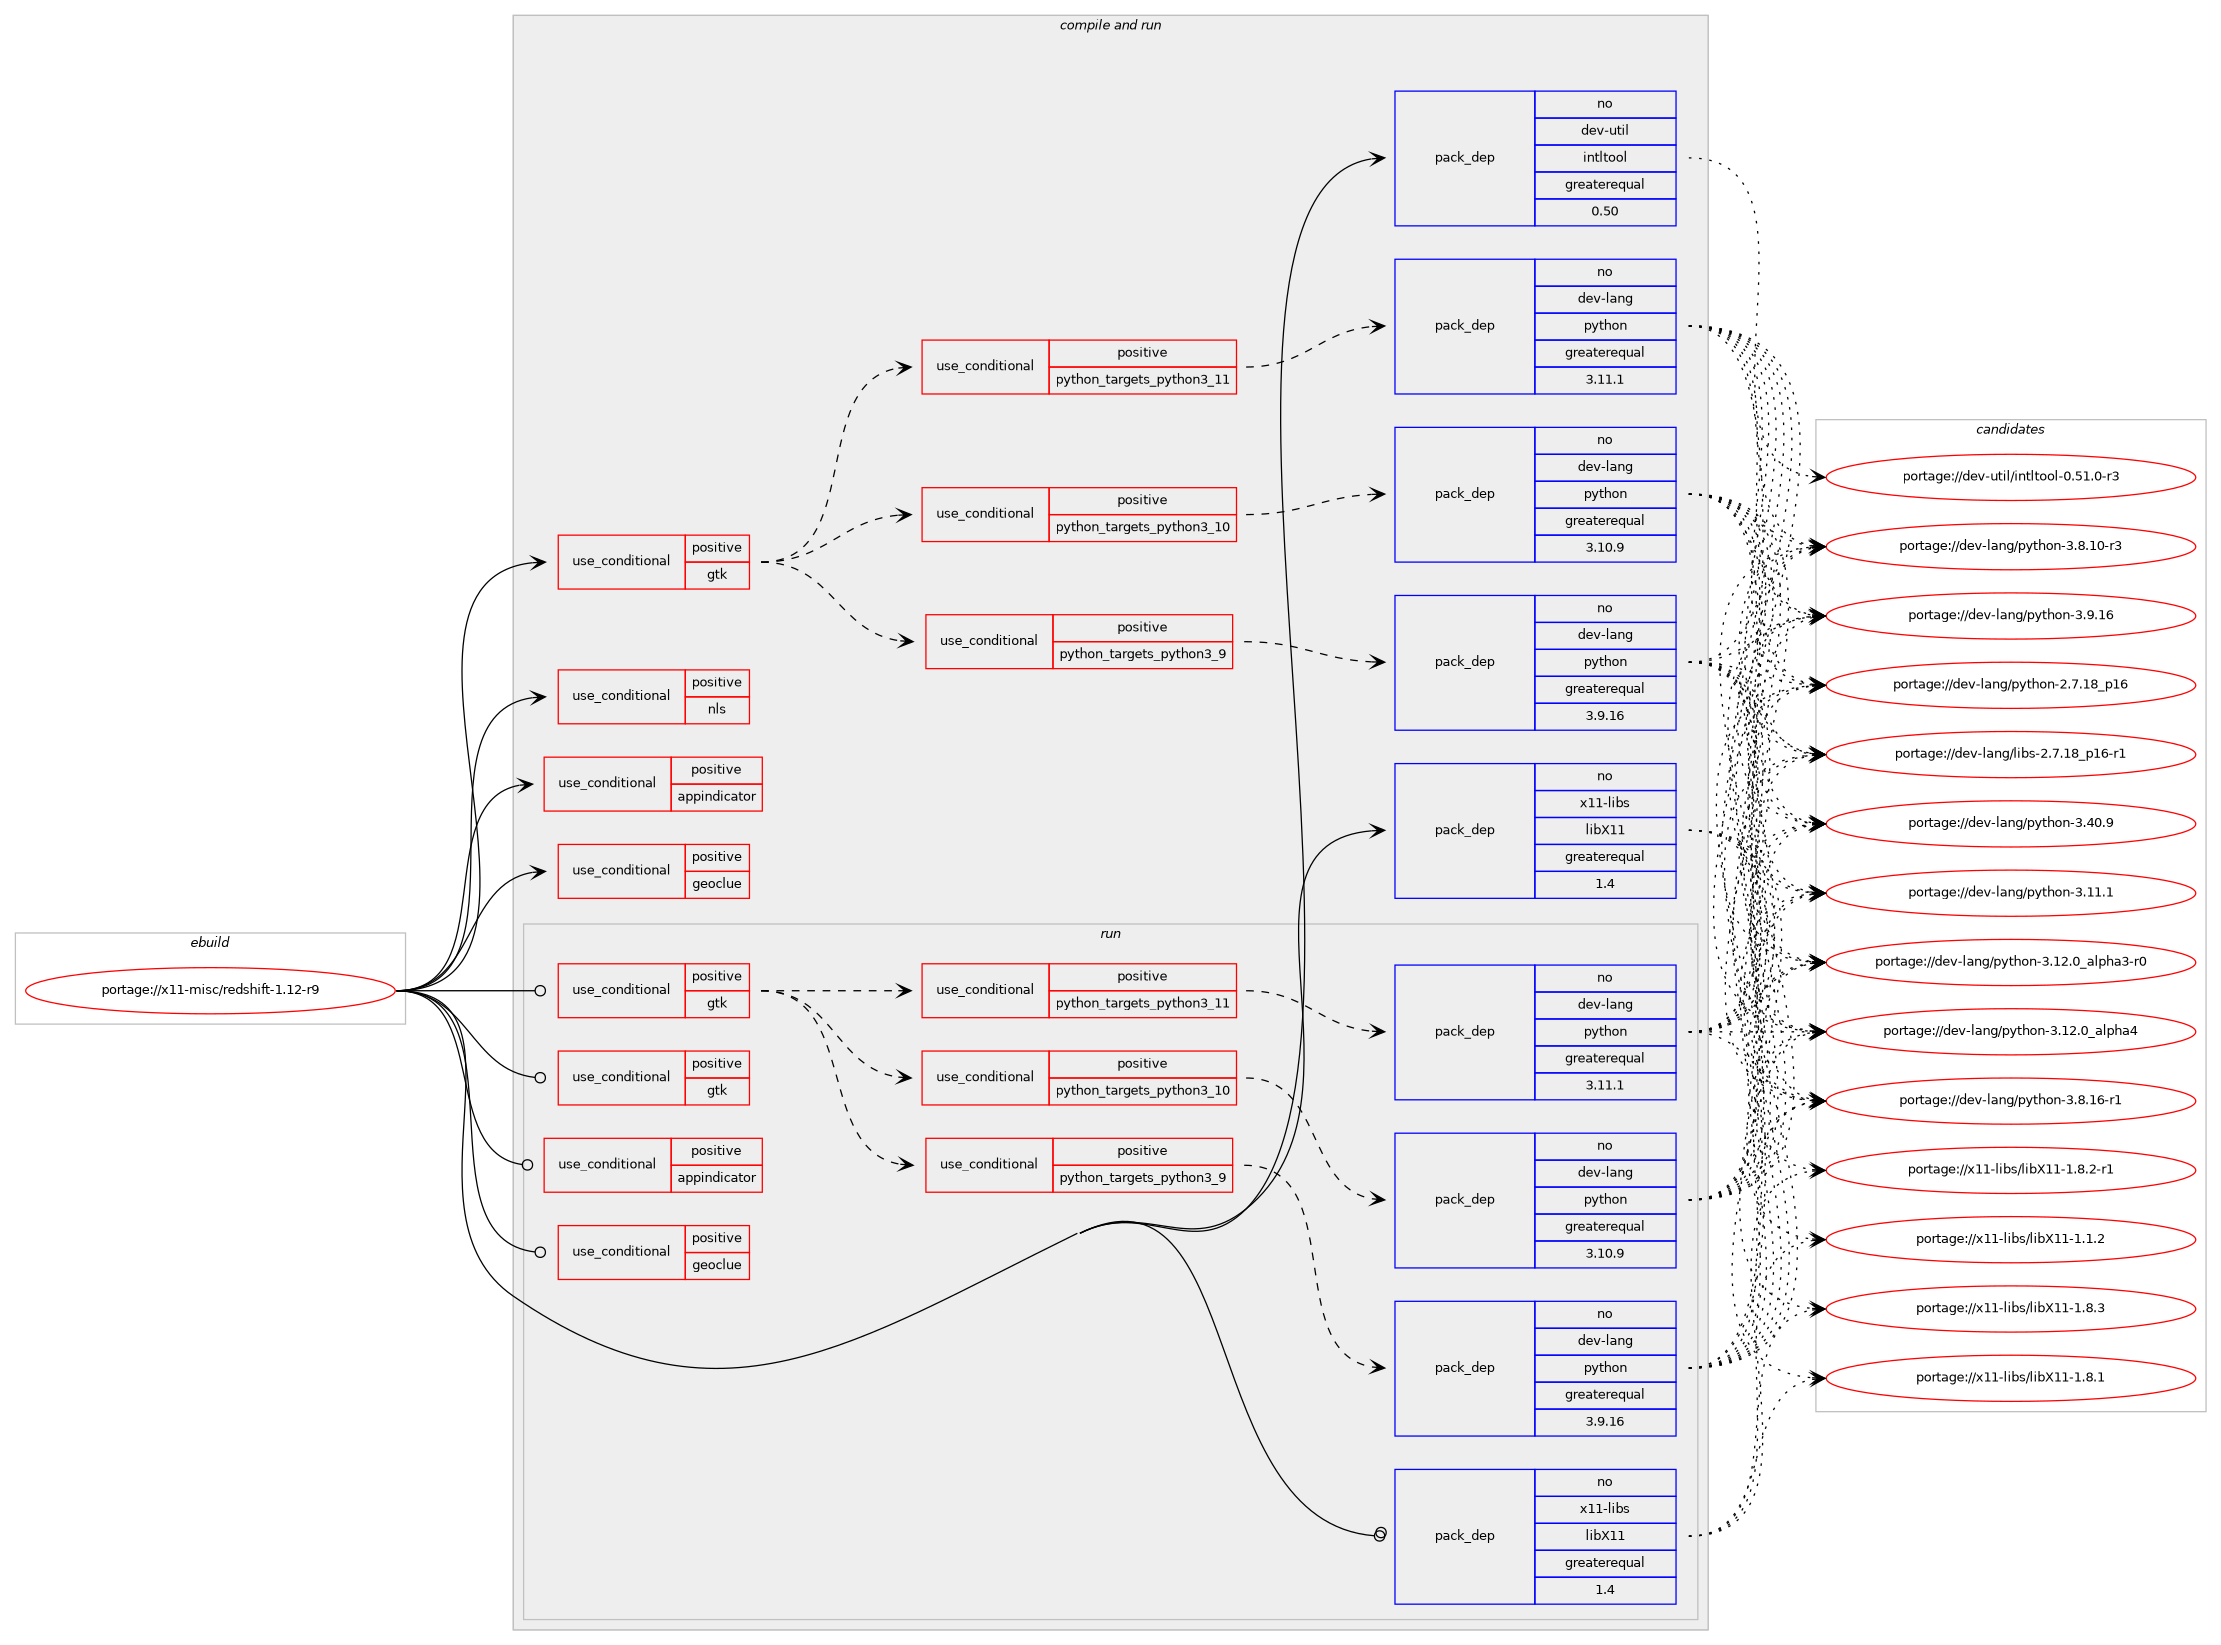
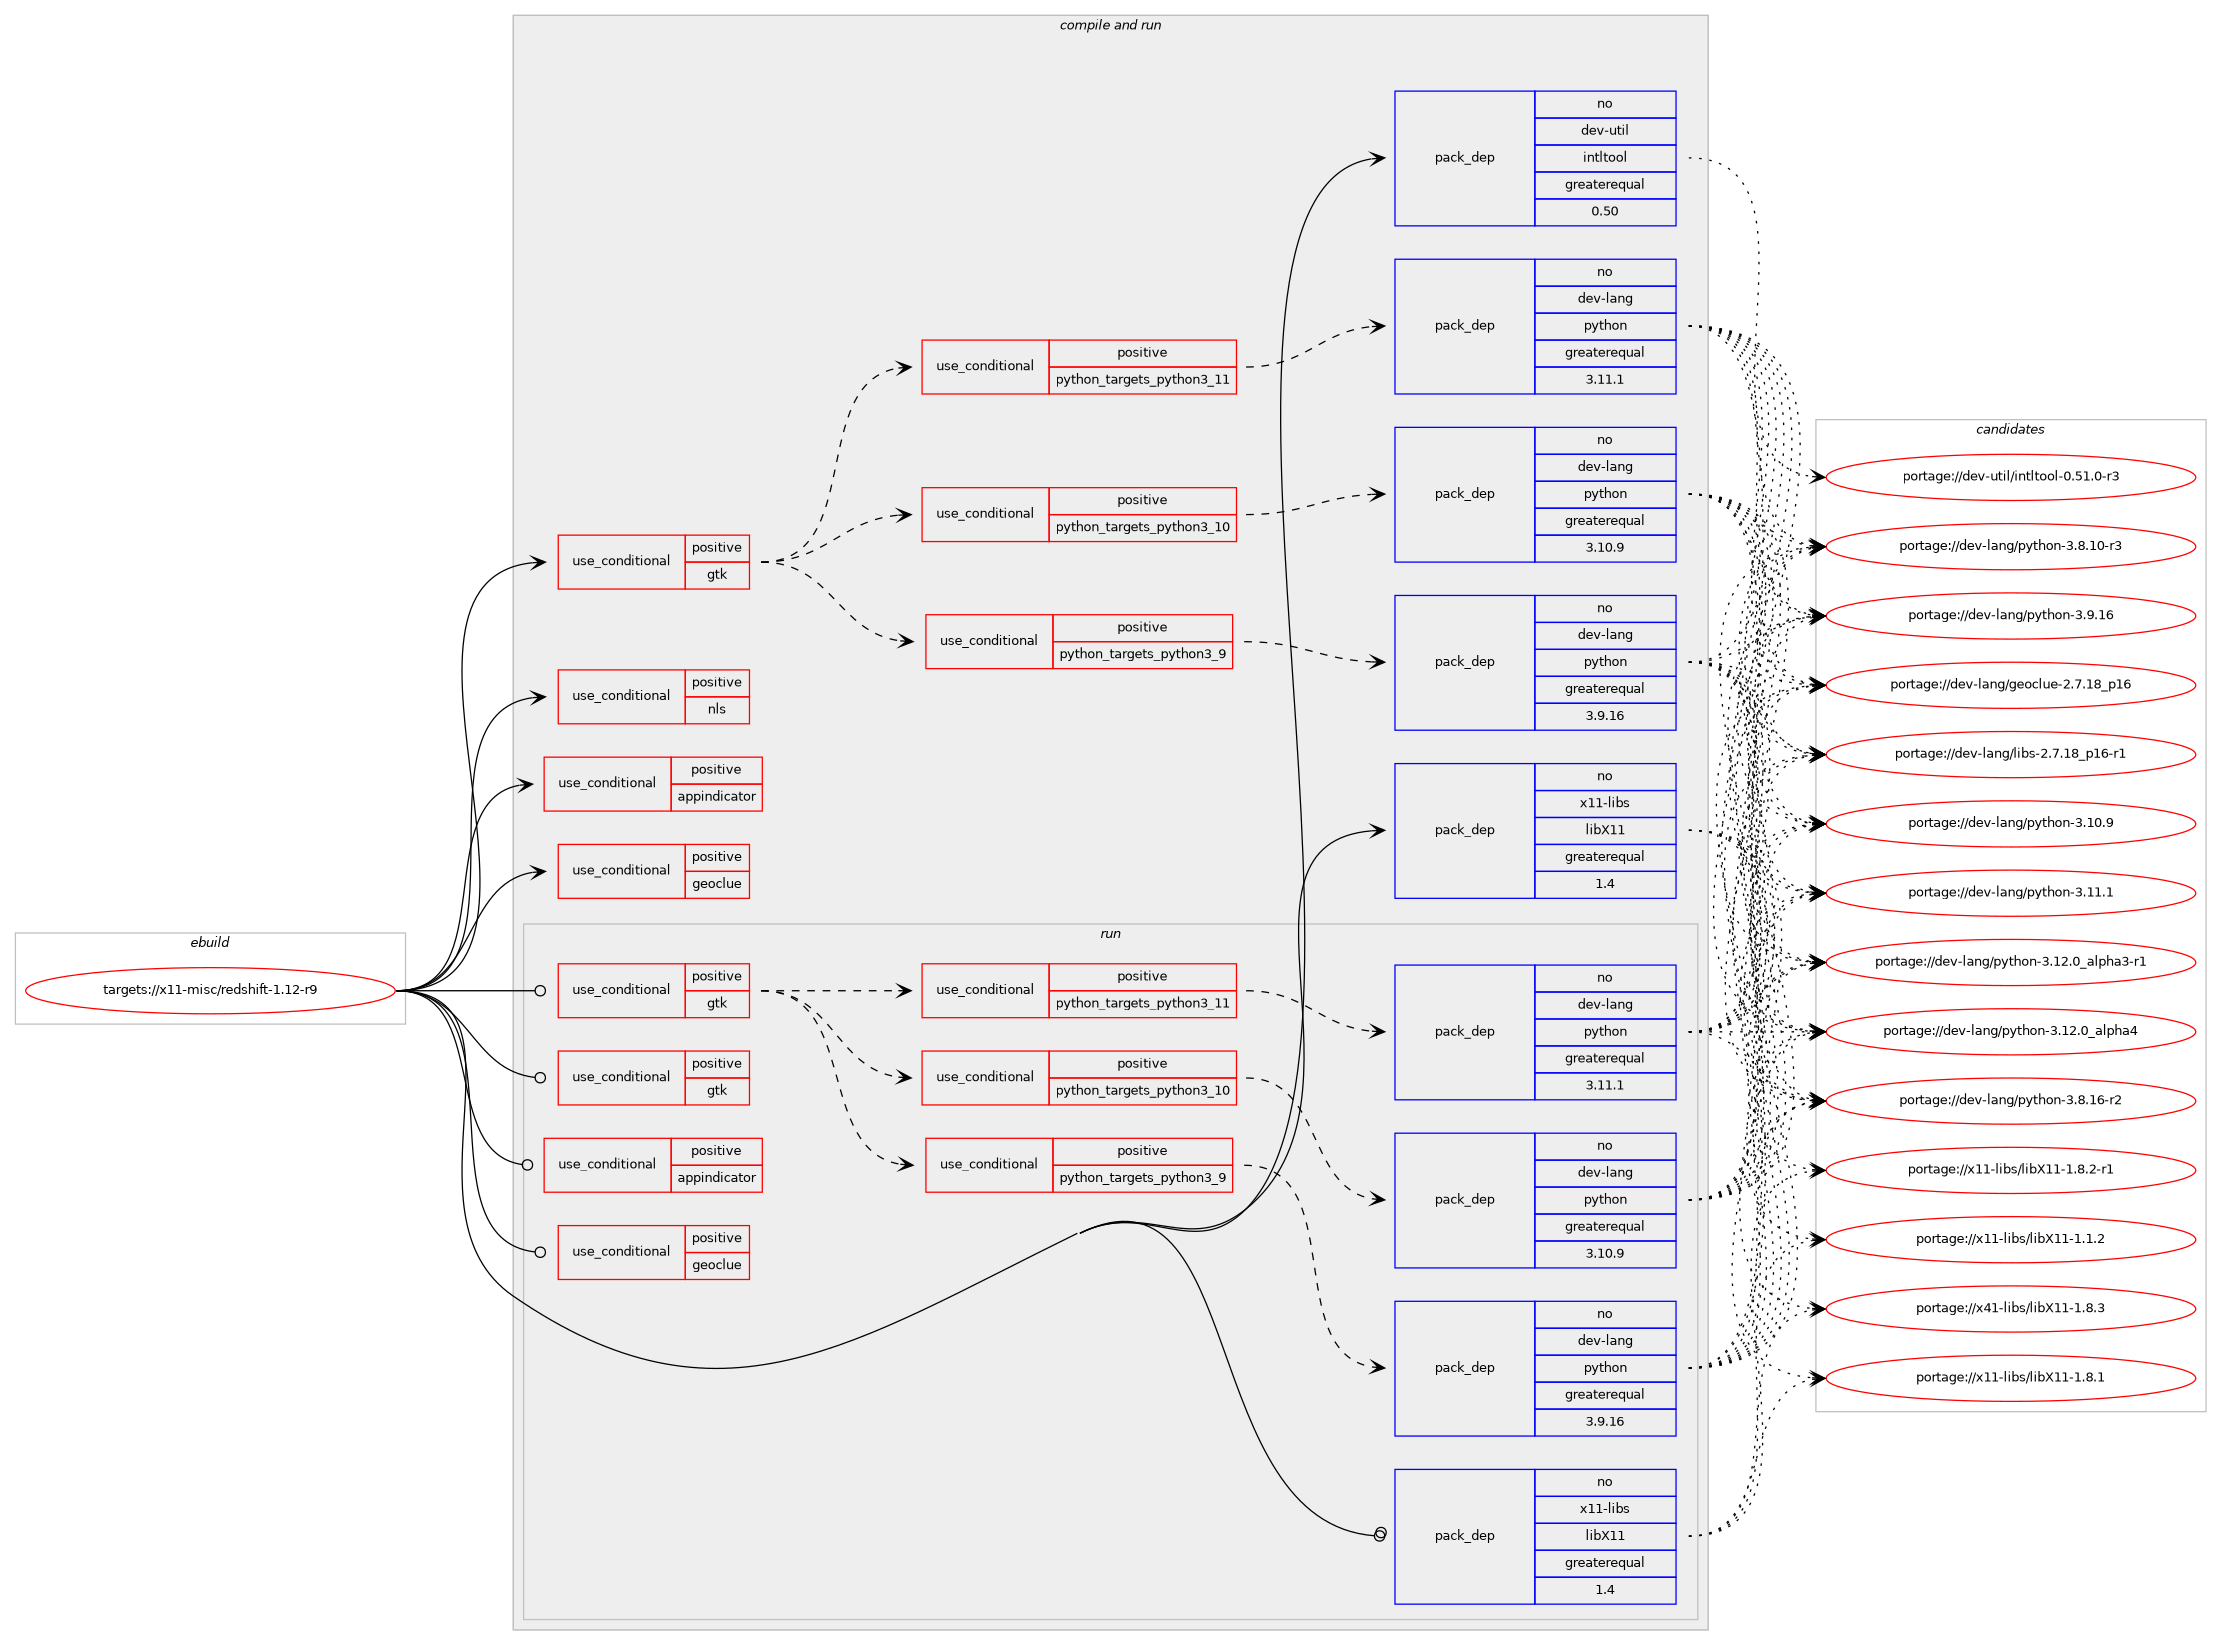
node "portage://dev-lang/python-2.7.18_p16": label "portage://dev-lang/python-2.7.18_p16" -> "portage://dev-lang/geoclue-2.7.18_p16"
node "portage://dev-lang/python-3.40.9": label "portage://dev-lang/python-3.40.9" -> "portage://dev-lang/python-3.10.9"
node "portage://dev-lang/python-3.12.0_alpha3-r0": label "portage://dev-lang/python-3.12.0_alpha3-r0" -> "portage://dev-lang/python-3.12.0_alpha3-r1"
node "portage://x11-misc/redshift-1.12-r9": label "portage://x11-misc/redshift-1.12-r9" -> "targets://x11-misc/redshift-1.12-r9"
node "portage://dev-lang/python-3.8.16-r1": label "portage://dev-lang/python-3.8.16-r1" -> "portage://dev-lang/python-3.8.16-r2"
node "portage://x11-libs/libX11-1.8.3": label "portage://x11-libs/libX11-1.8.3" -> "portage://x41-libs/libX11-1.8.3"
